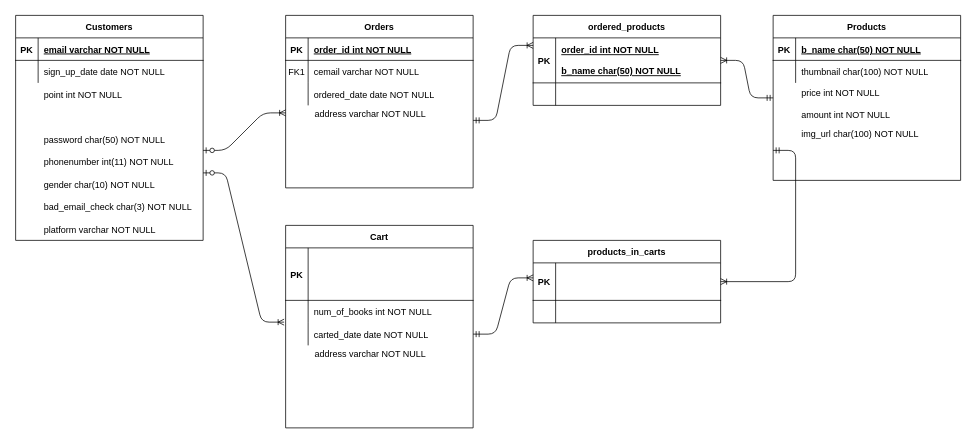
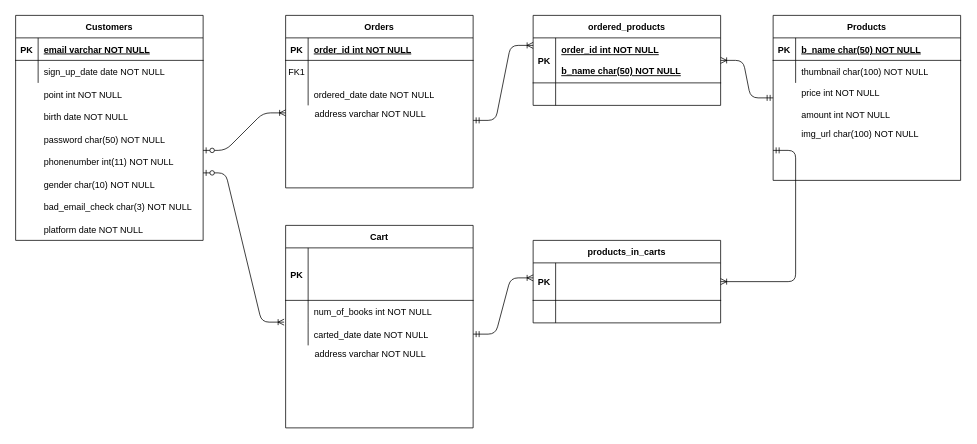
node "cemail varchar NOT NULL": removed
node "birth date NOT NULL": added
node "platform varchar NOT NULL": label "platform varchar NOT NULL" -> "platform date NOT NULL"
